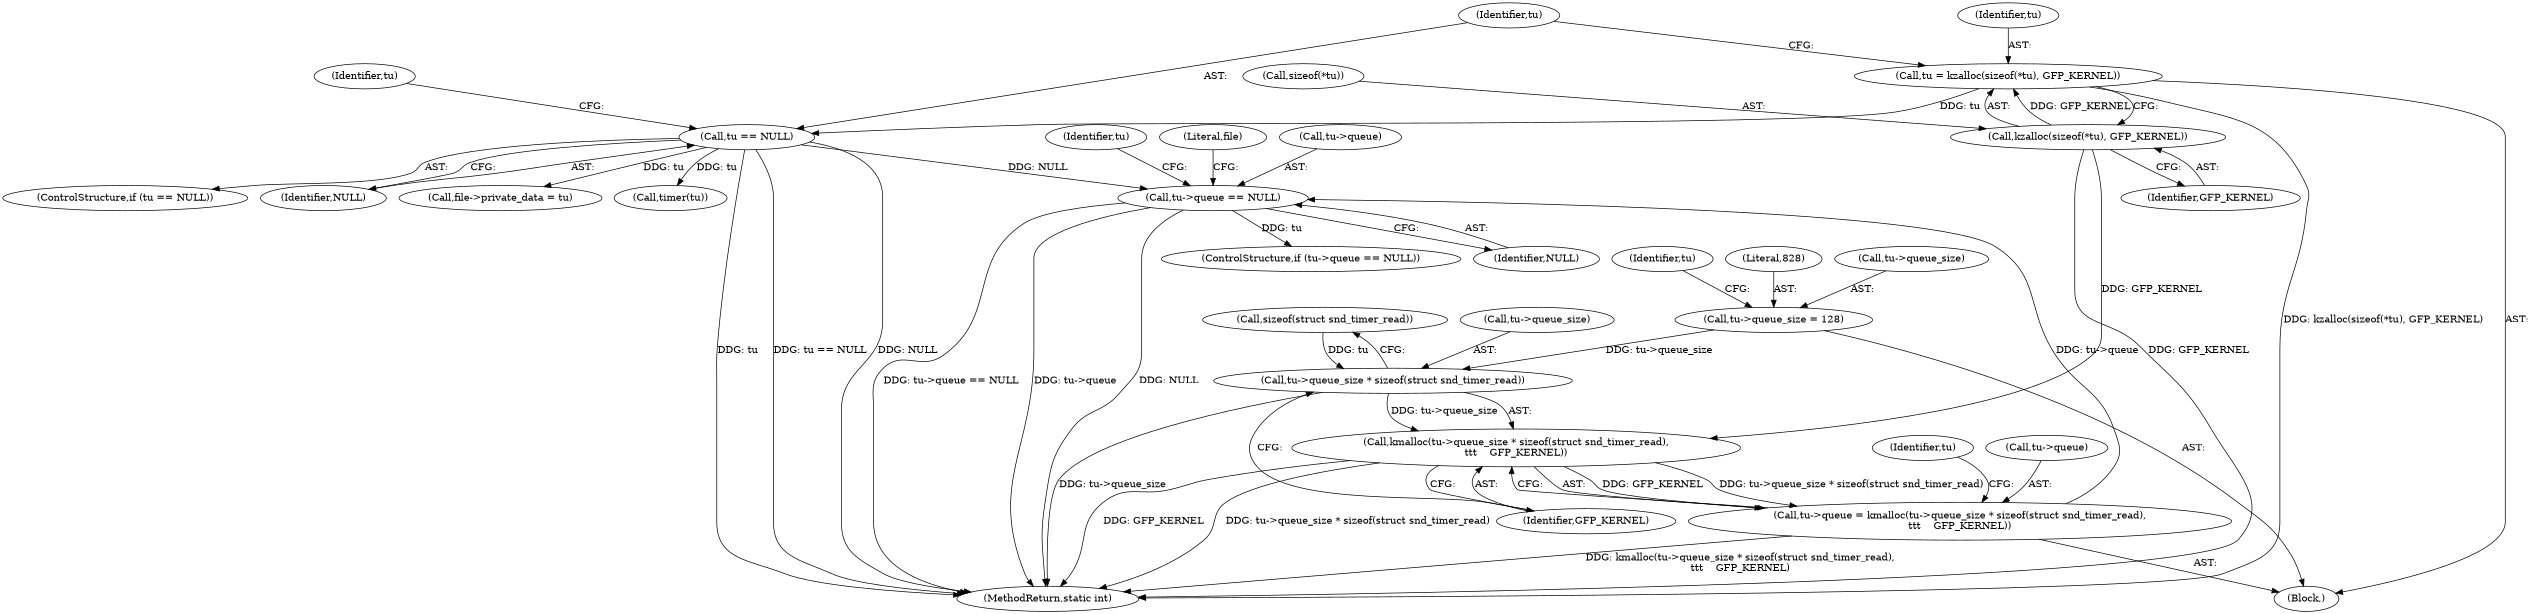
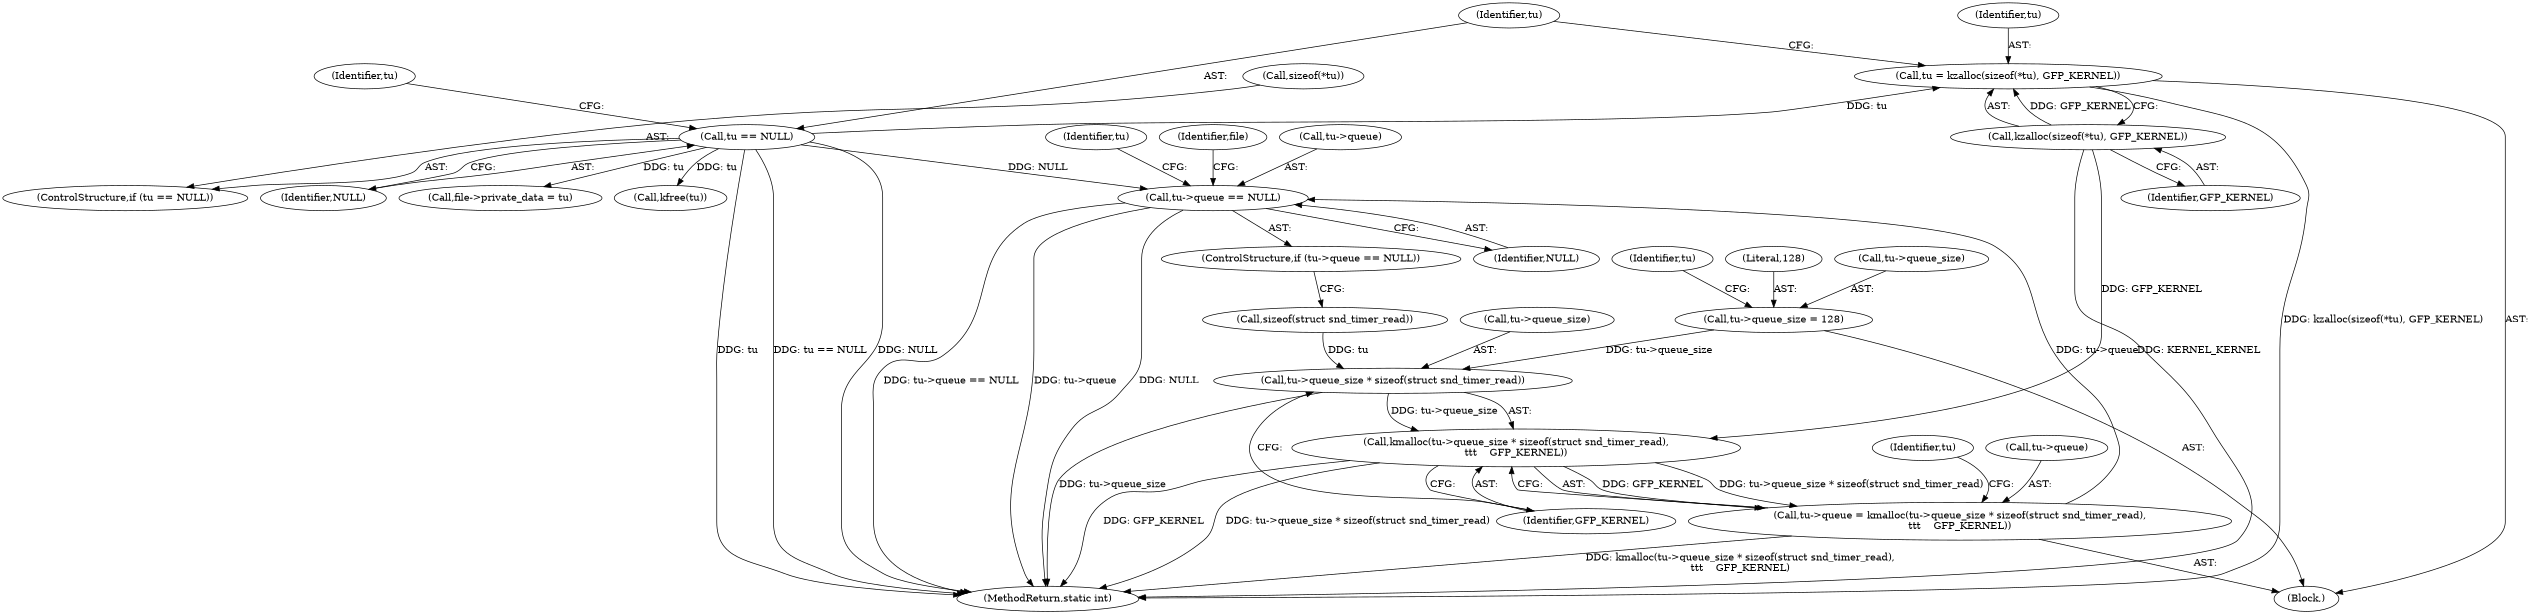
edge "(Call,sizeof(*tu))" -> "(Call,kzalloc(sizeof(*tu), GFP_KERNEL))": now "(Call,sizeof(*tu))" -> "(ControlStructure,if (tu == NULL))"
edge "(Call,tu = kzalloc(sizeof(*tu), GFP_KERNEL))" -> "(Call,tu == NULL)": reversed
node "(Literal,file)": label "(Literal,file)" -> "(Identifier,file)"
node "(Call,timer(tu))": label "(Call,timer(tu))" -> "(Call,kfree(tu))"
edge "(Call,tu->queue == NULL)" -> "(ControlStructure,if (tu->queue == NULL))": label "DDG: tu" -> "AST: "
node "(Literal,828)": label "(Literal,828)" -> "(Literal,128)"
edge "(Call,tu->queue_size * sizeof(struct snd_timer_read))" -> "(Call,sizeof(struct snd_timer_read))": now "(ControlStructure,if (tu->queue == NULL))" -> "(Call,sizeof(struct snd_timer_read))"
edge "(Call,kzalloc(sizeof(*tu), GFP_KERNEL))" -> "(MethodReturn,static int)": label "DDG: GFP_KERNEL" -> "DDG: KERNEL_KERNEL"
